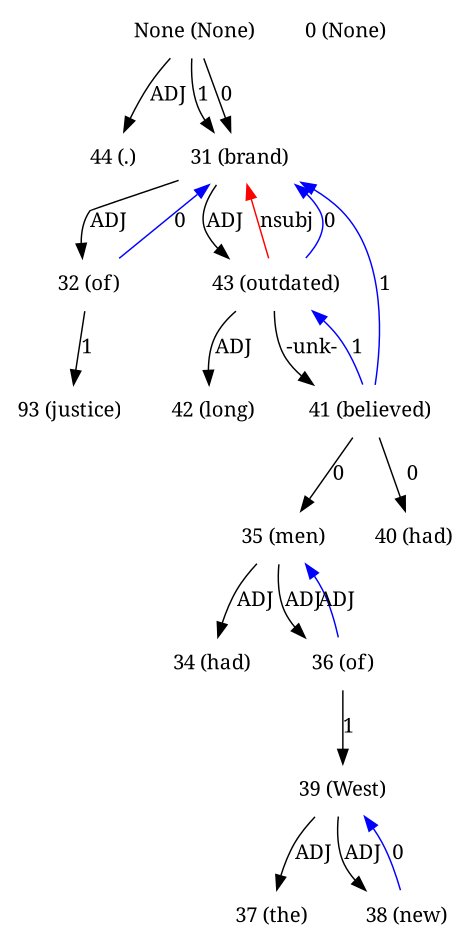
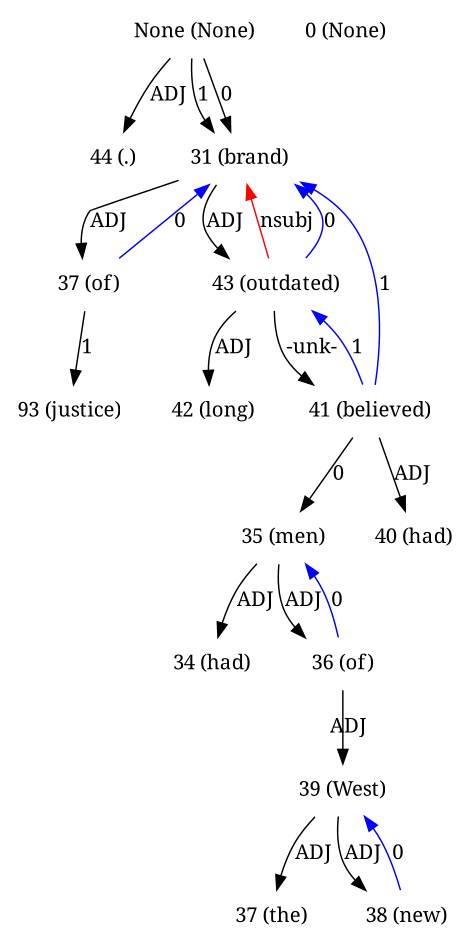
node "32 (of)": label "32 (of)" -> "37 (of)"
edge "41 (believed)" -> "40 (had)": label "0" -> "ADJ"
edge "36 (of)" -> "35 (men)": label "ADJ" -> "0"
edge "36 (of)" -> "39 (West)": label "1" -> "ADJ"
